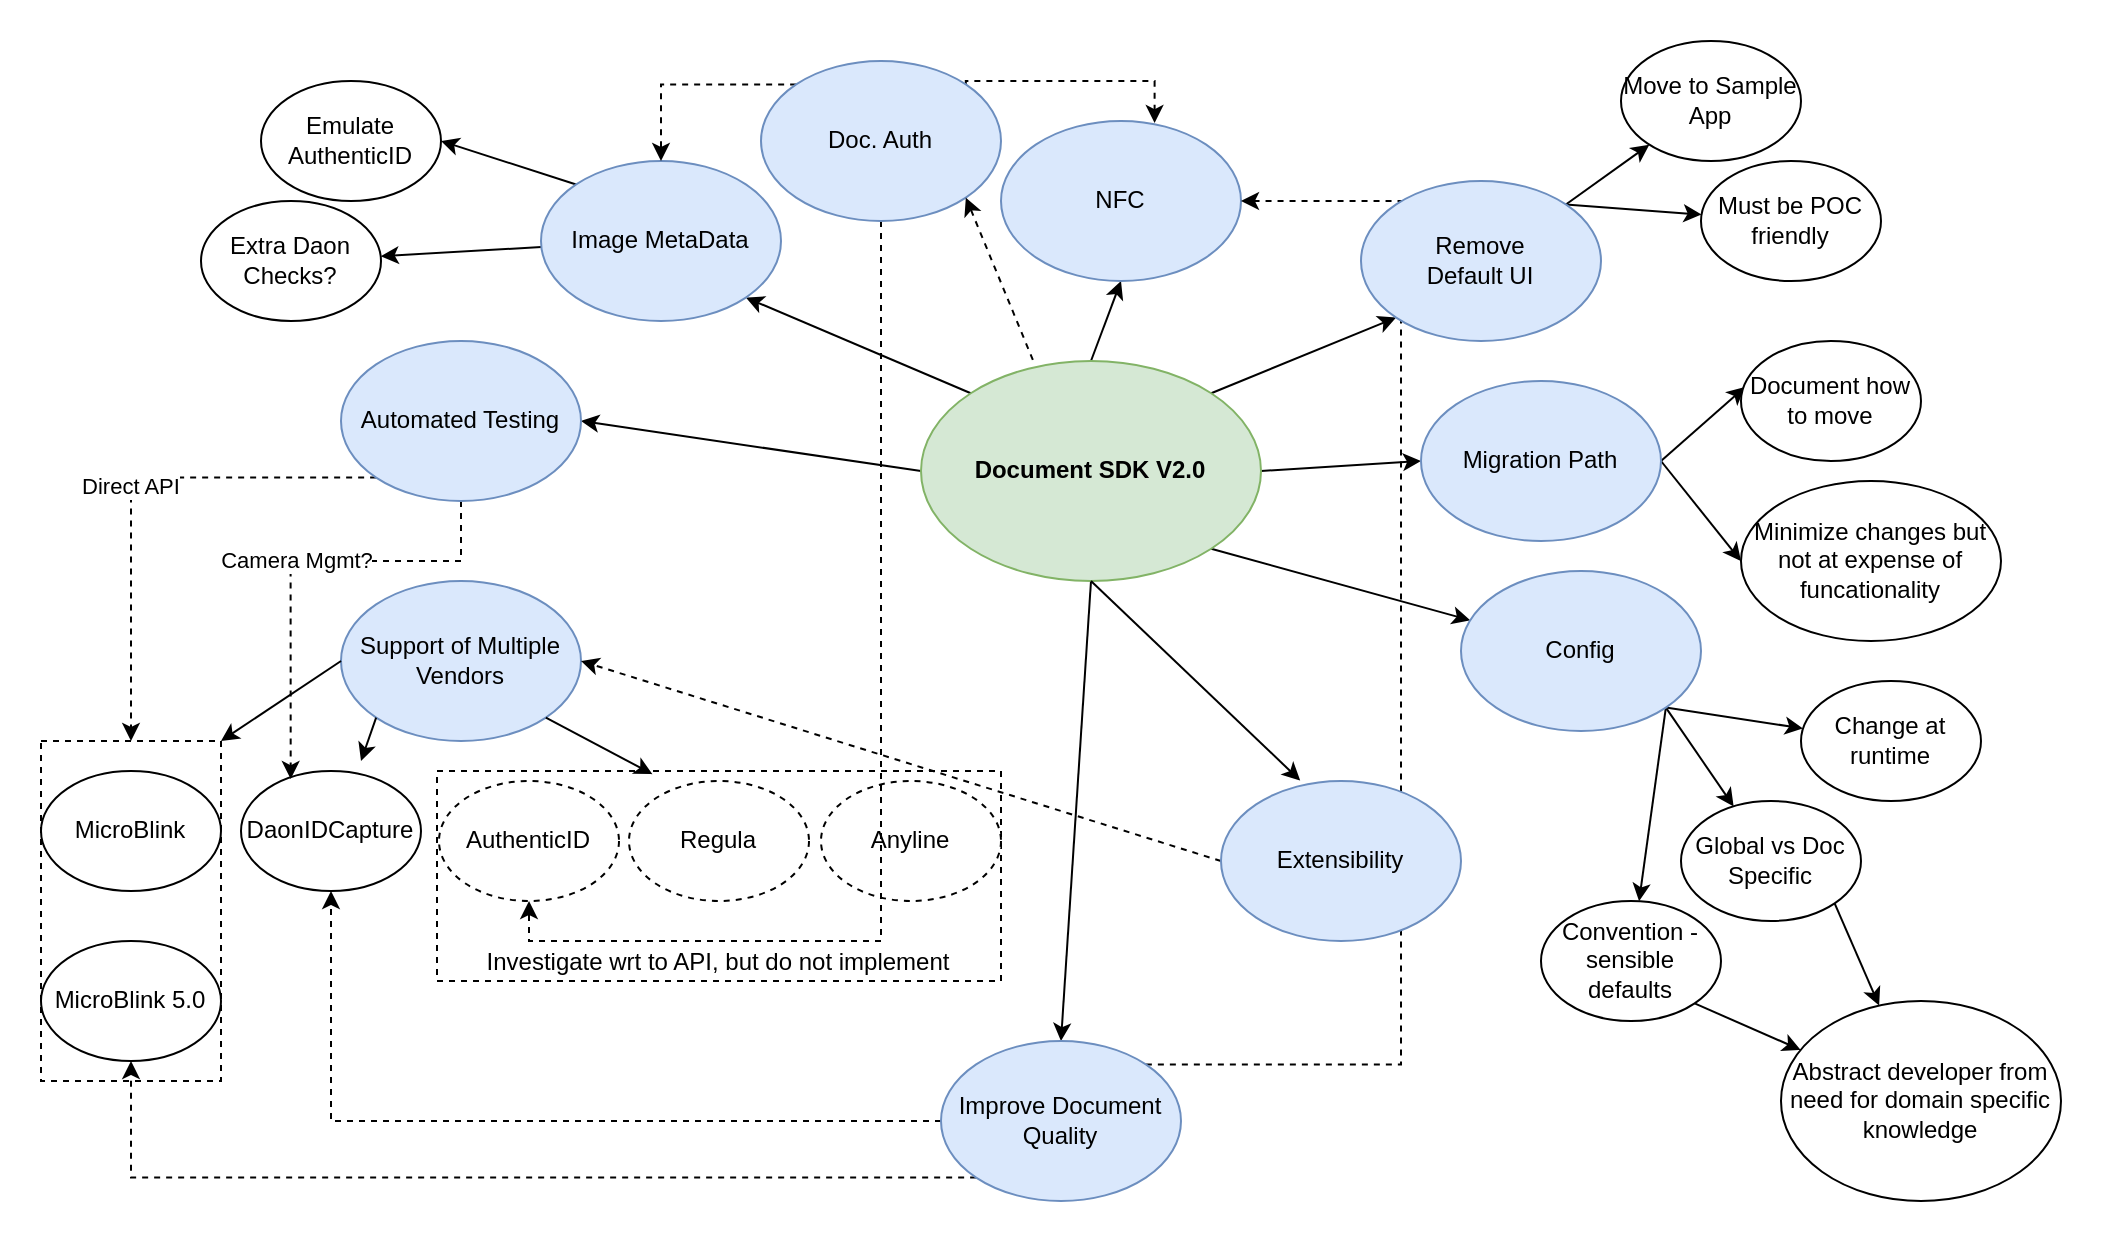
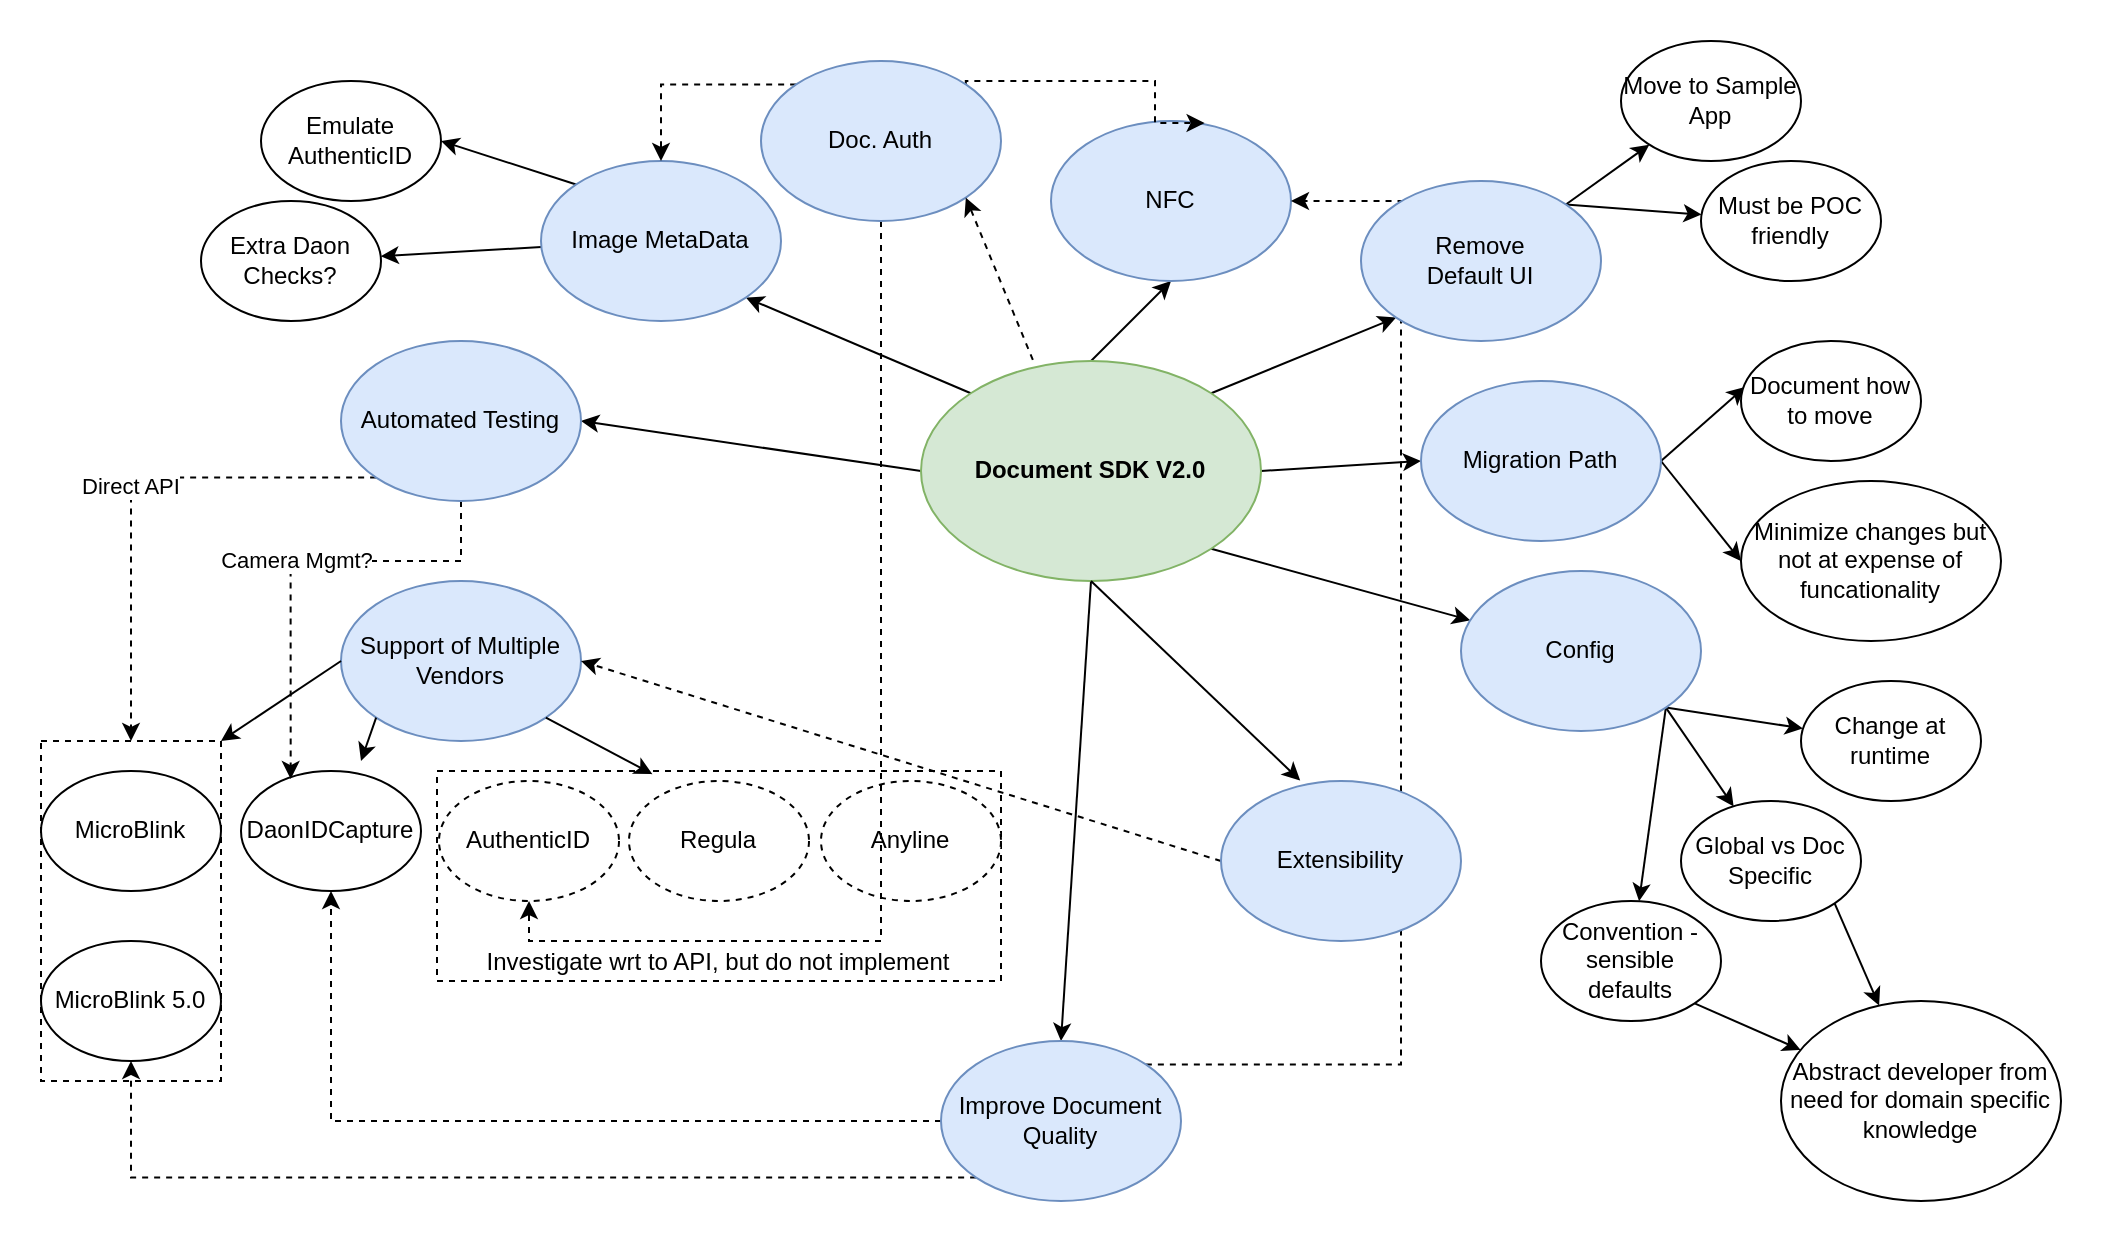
node "NFC": moved (1121, 201) -> (1171, 201)
